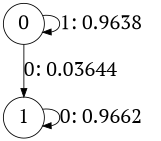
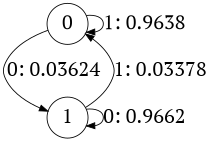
edge "0" -> "1": label "0: 0.03644  " -> "0: 0.03624  "
edge "1" -> "0": added, label "1: 0.03378"
